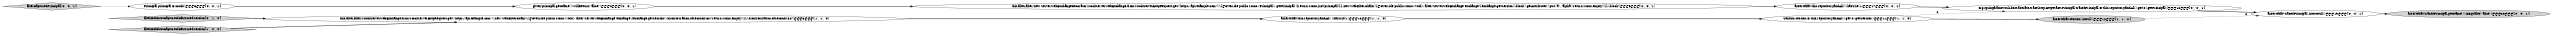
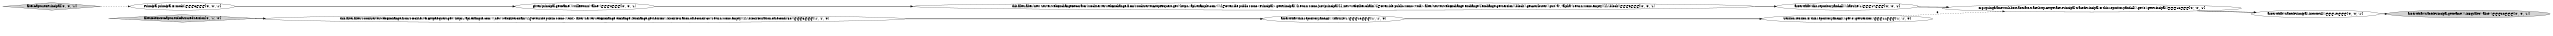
node "assertThat(session).isNull()@@@12@@@['1', '1', '0']": removed
node "filterDoesNotCaptureIdOfUnusedSession['1', '0', '0']": removed
